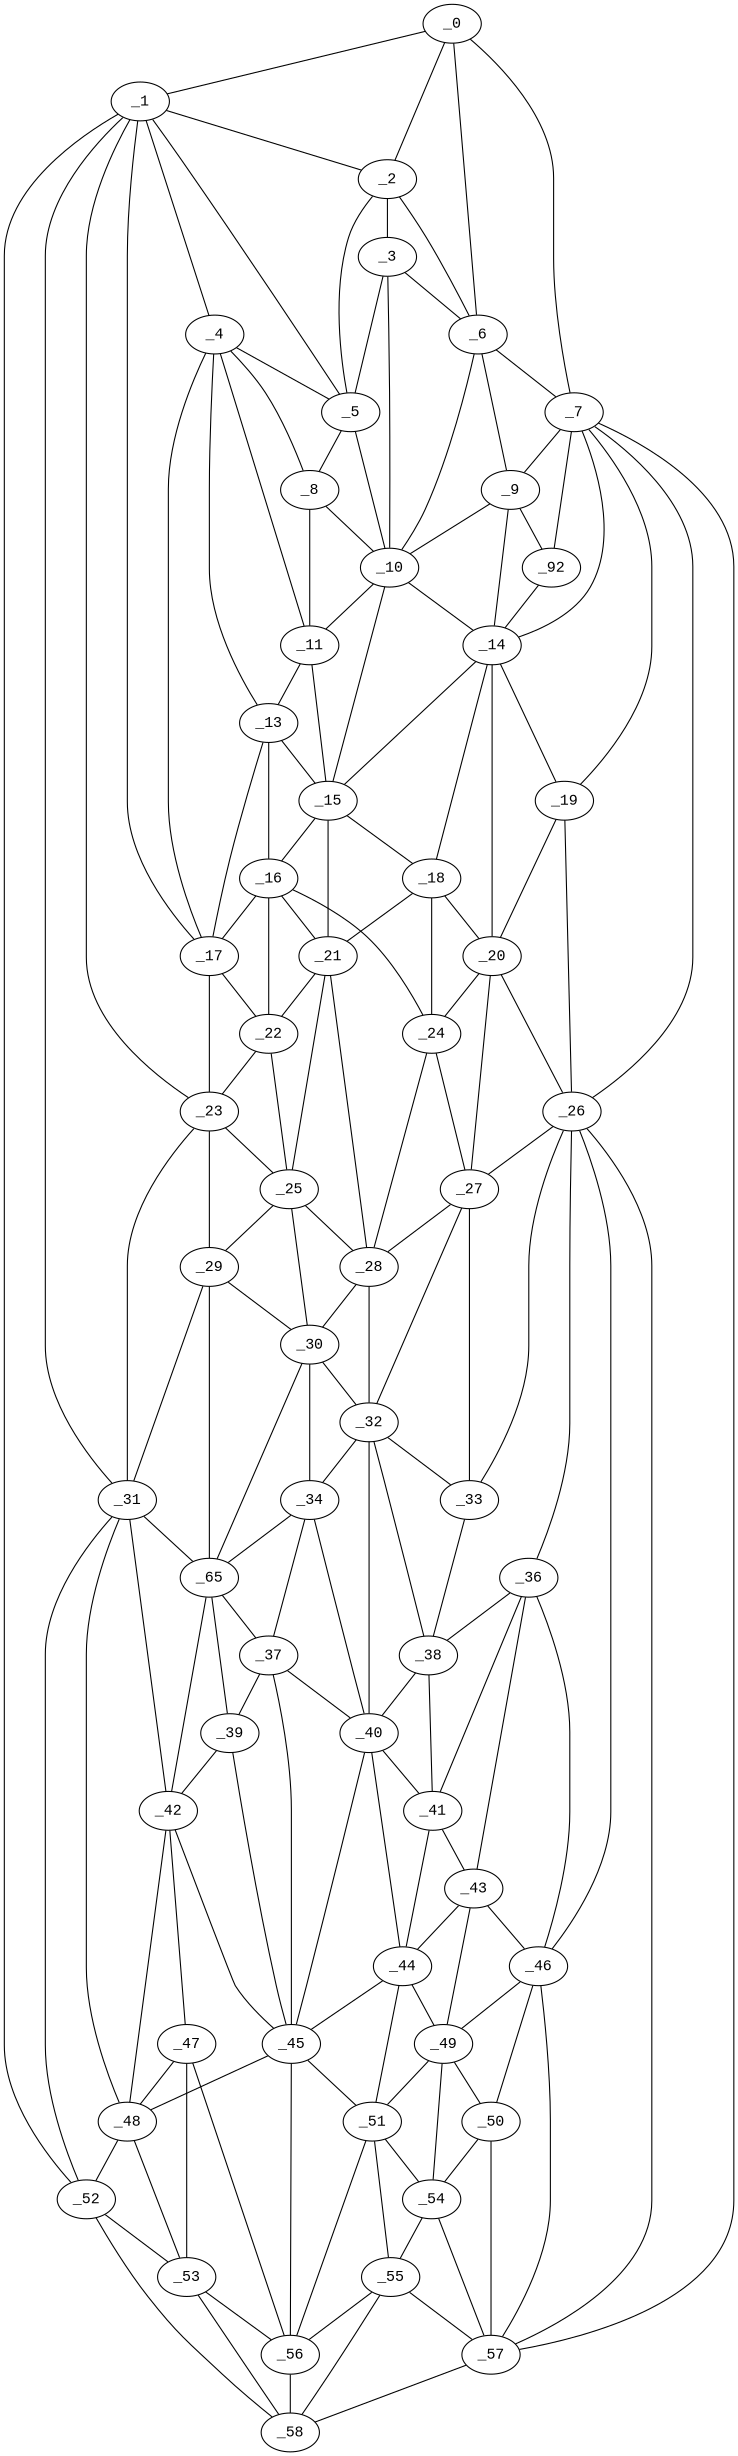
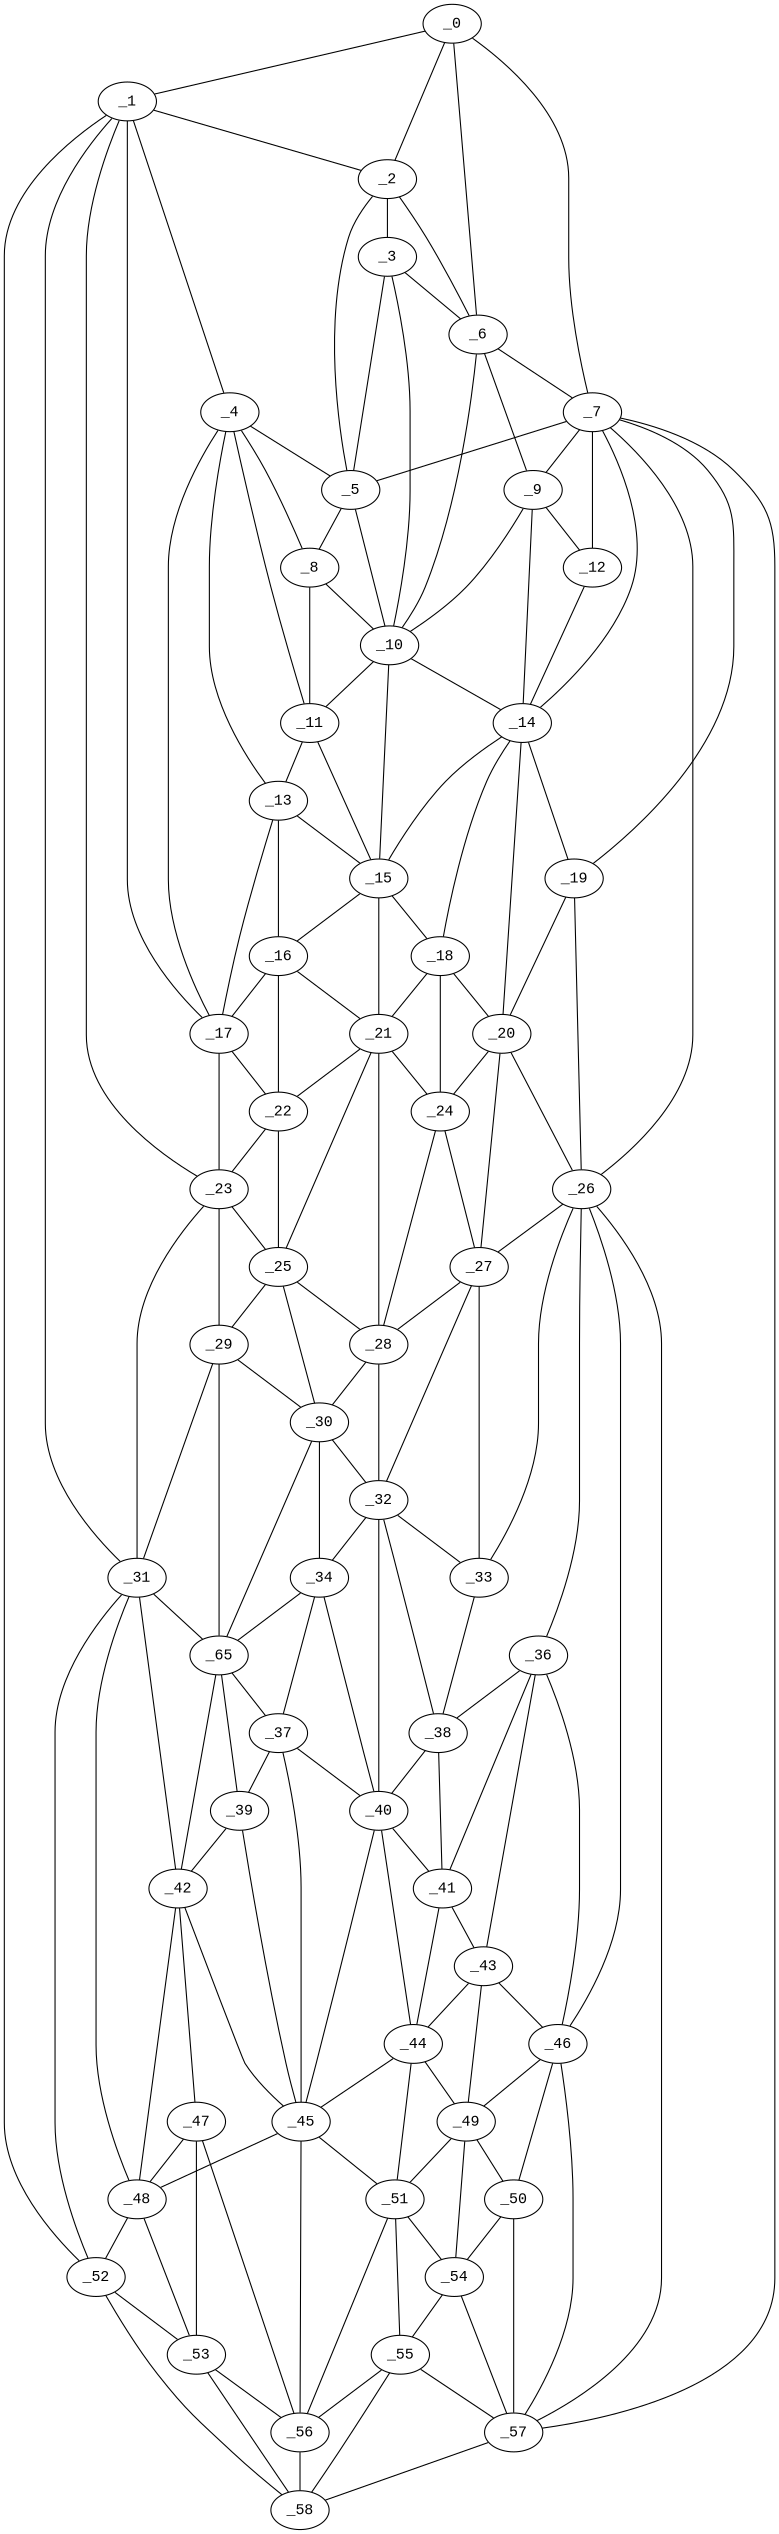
edge "_1" -- "_5": now "_7" -- "_5"
node "_92": label "_92" -> "_12"
edge "_16" -- "_24": now "_21" -- "_24"
